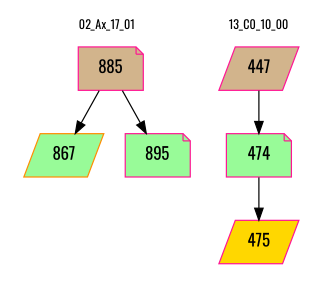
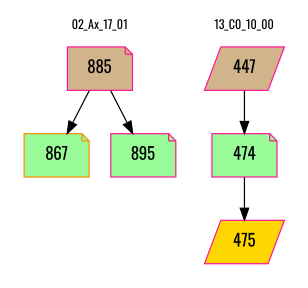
node "867": shape parallelogram -> note
